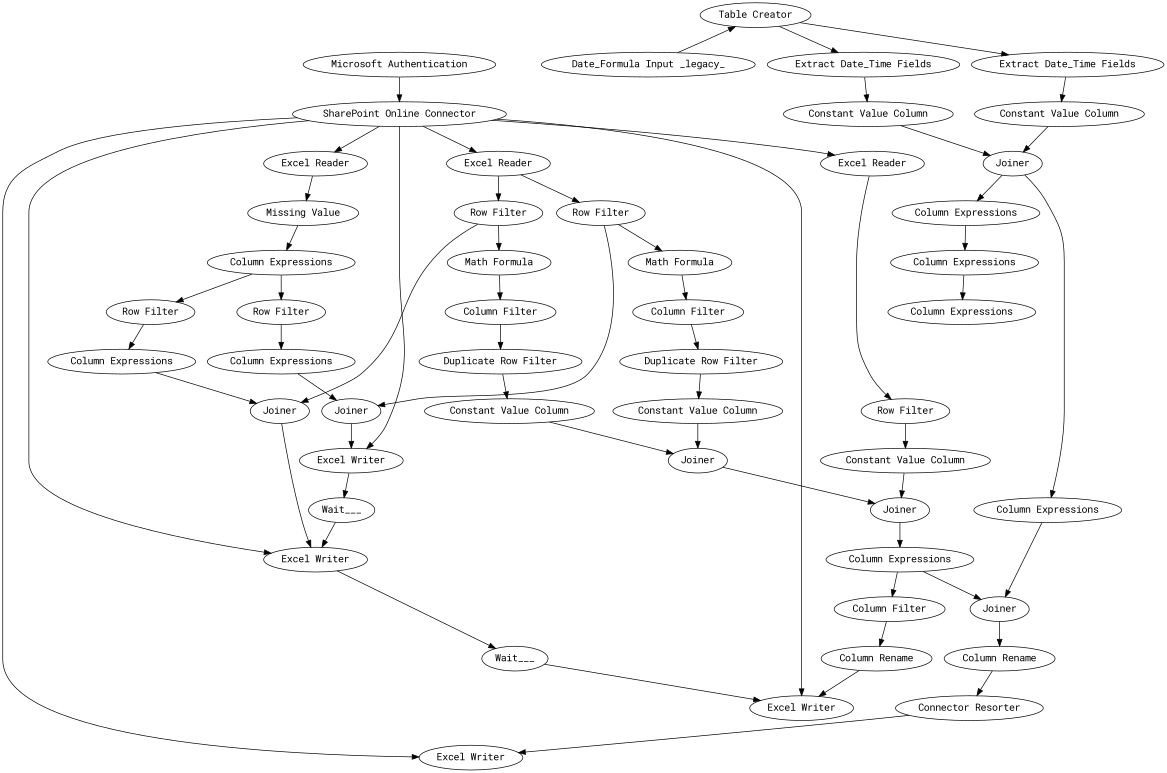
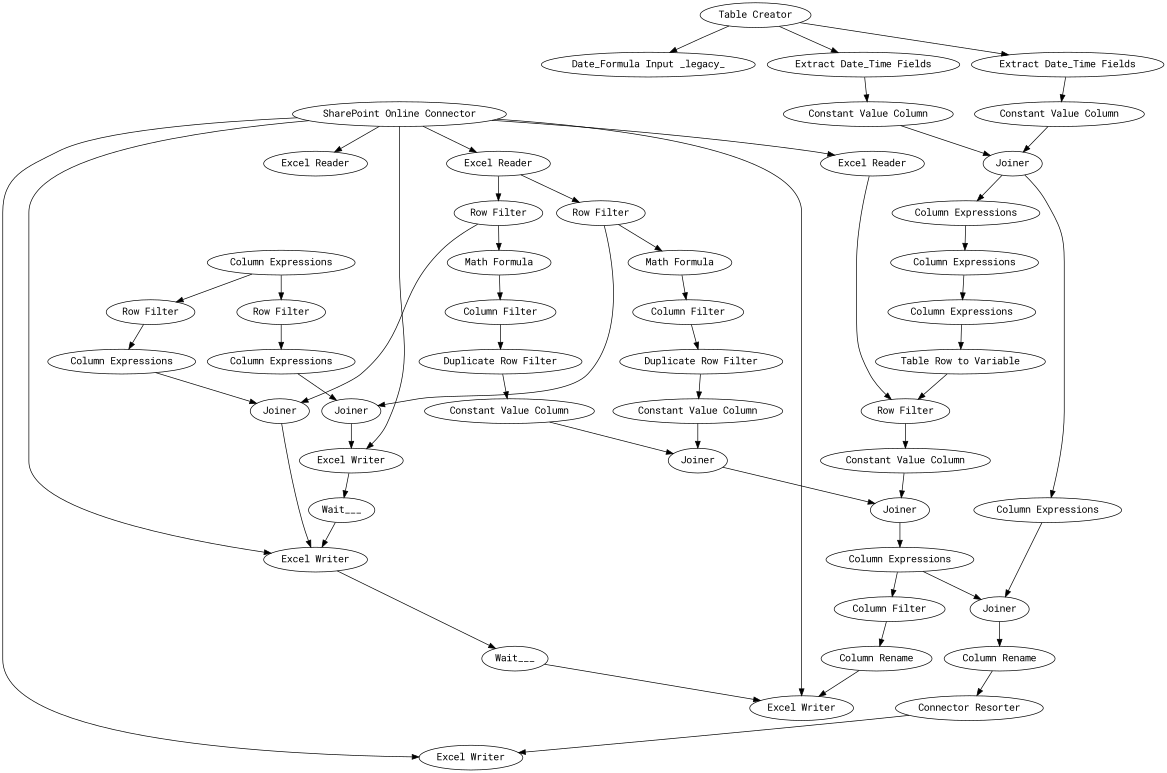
edge "Date_Formula Input _legacy_" -> "Table Creator": reversed
node "Microsoft Authentication": removed
node "Missing Value": removed
node "Table Row to Variable": added
